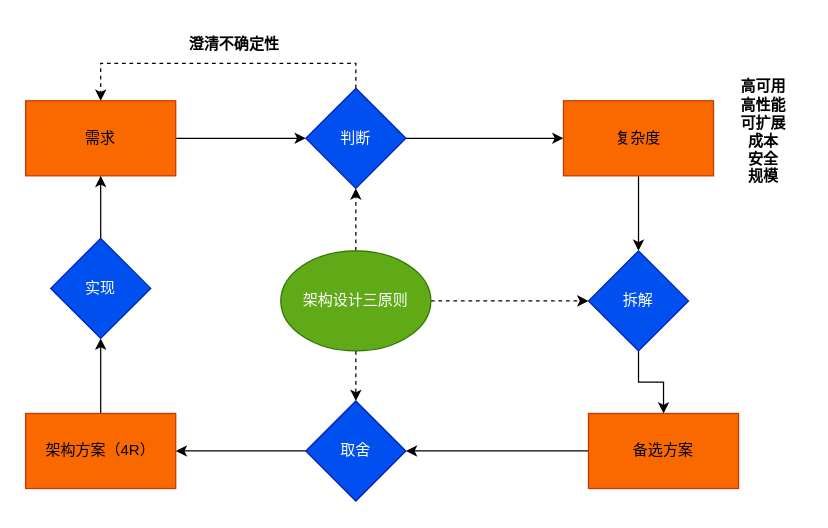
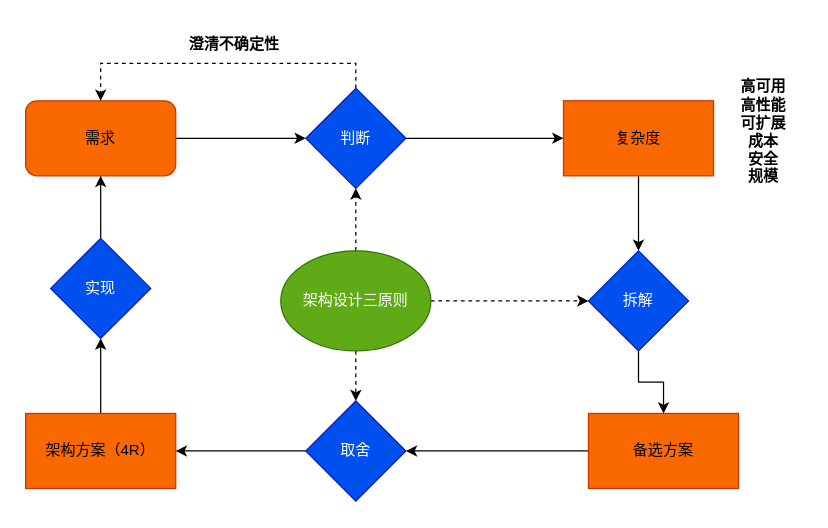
node "需求": shape rectangle -> rounded rectangle
